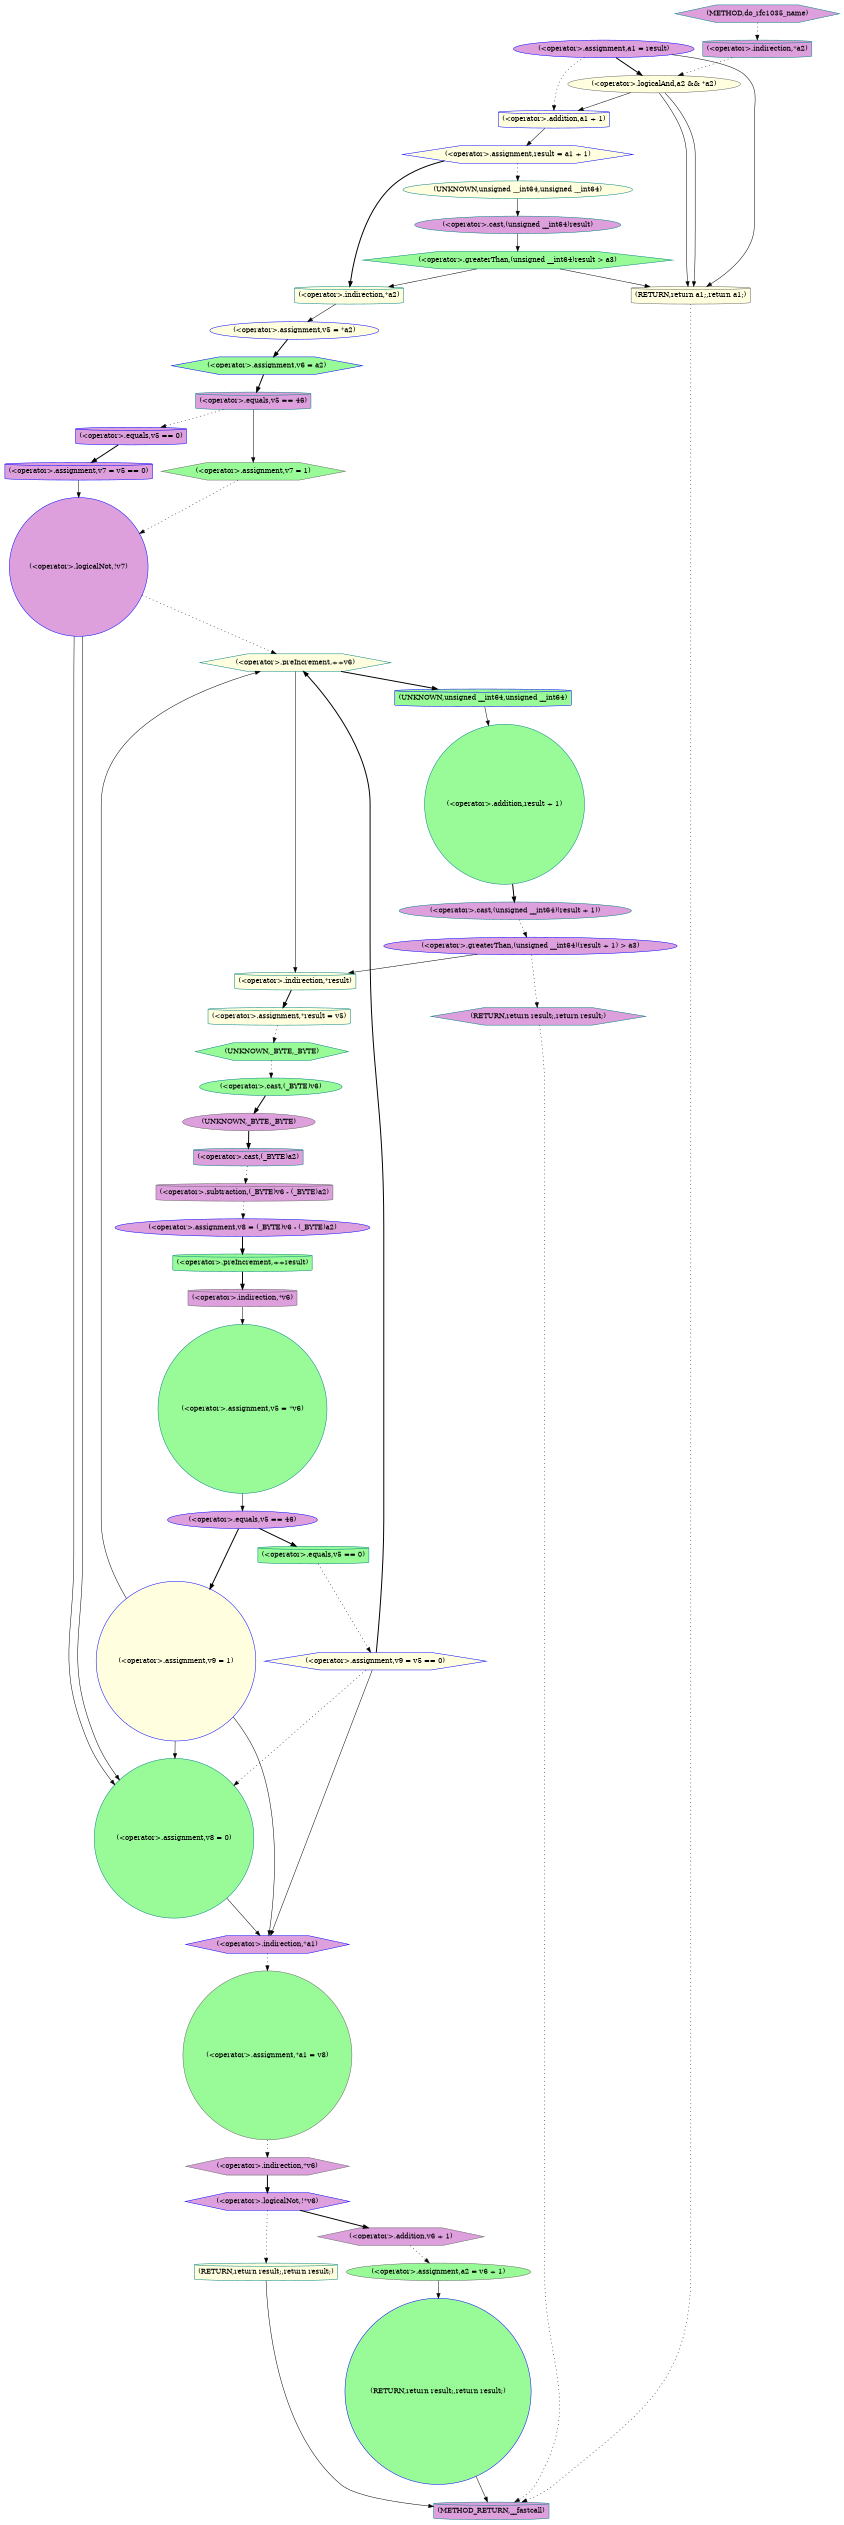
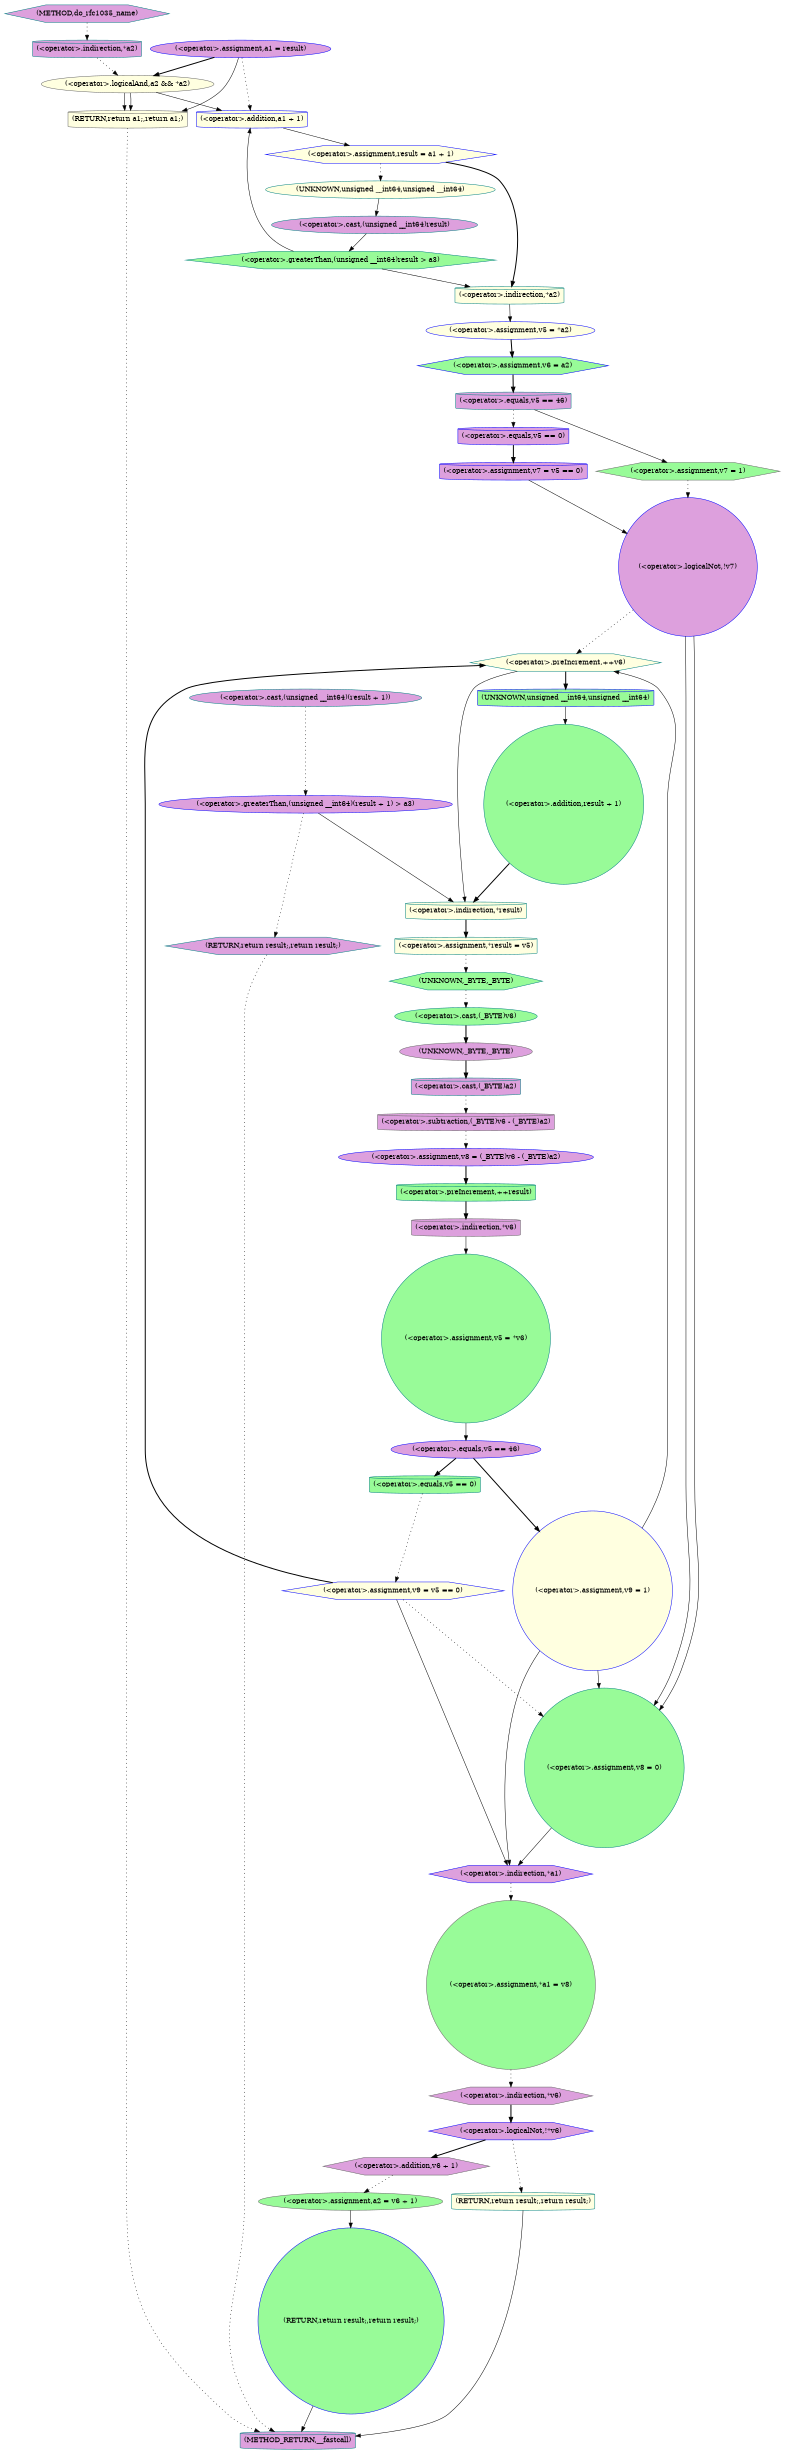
edge "(<operator>.greaterThan,(unsigned __int64)result > a3)" -> "(RETURN,return a1;,return a1;)": now "(<operator>.greaterThan,(unsigned __int64)result > a3)" -> "(<operator>.addition,a1 + 1)"
edge "(<operator>.addition,result + 1)" -> "(<operator>.cast,(unsigned __int64)(result + 1))": now "(<operator>.addition,result + 1)" -> "(<operator>.indirection,*result)"
